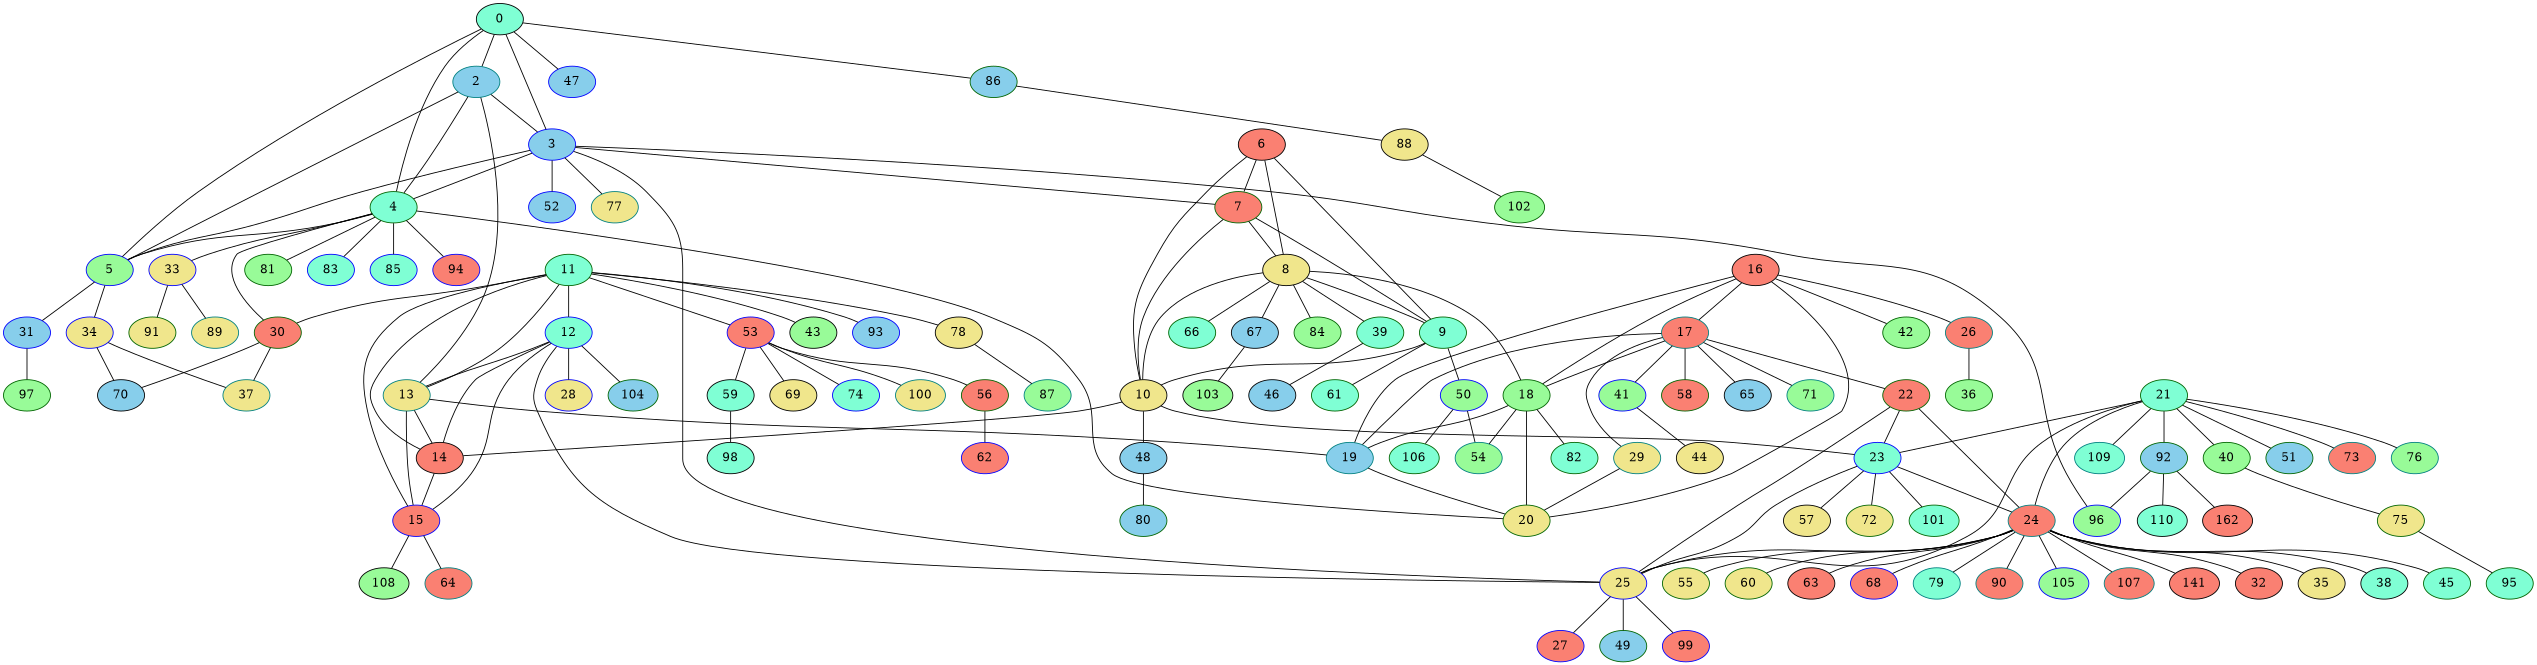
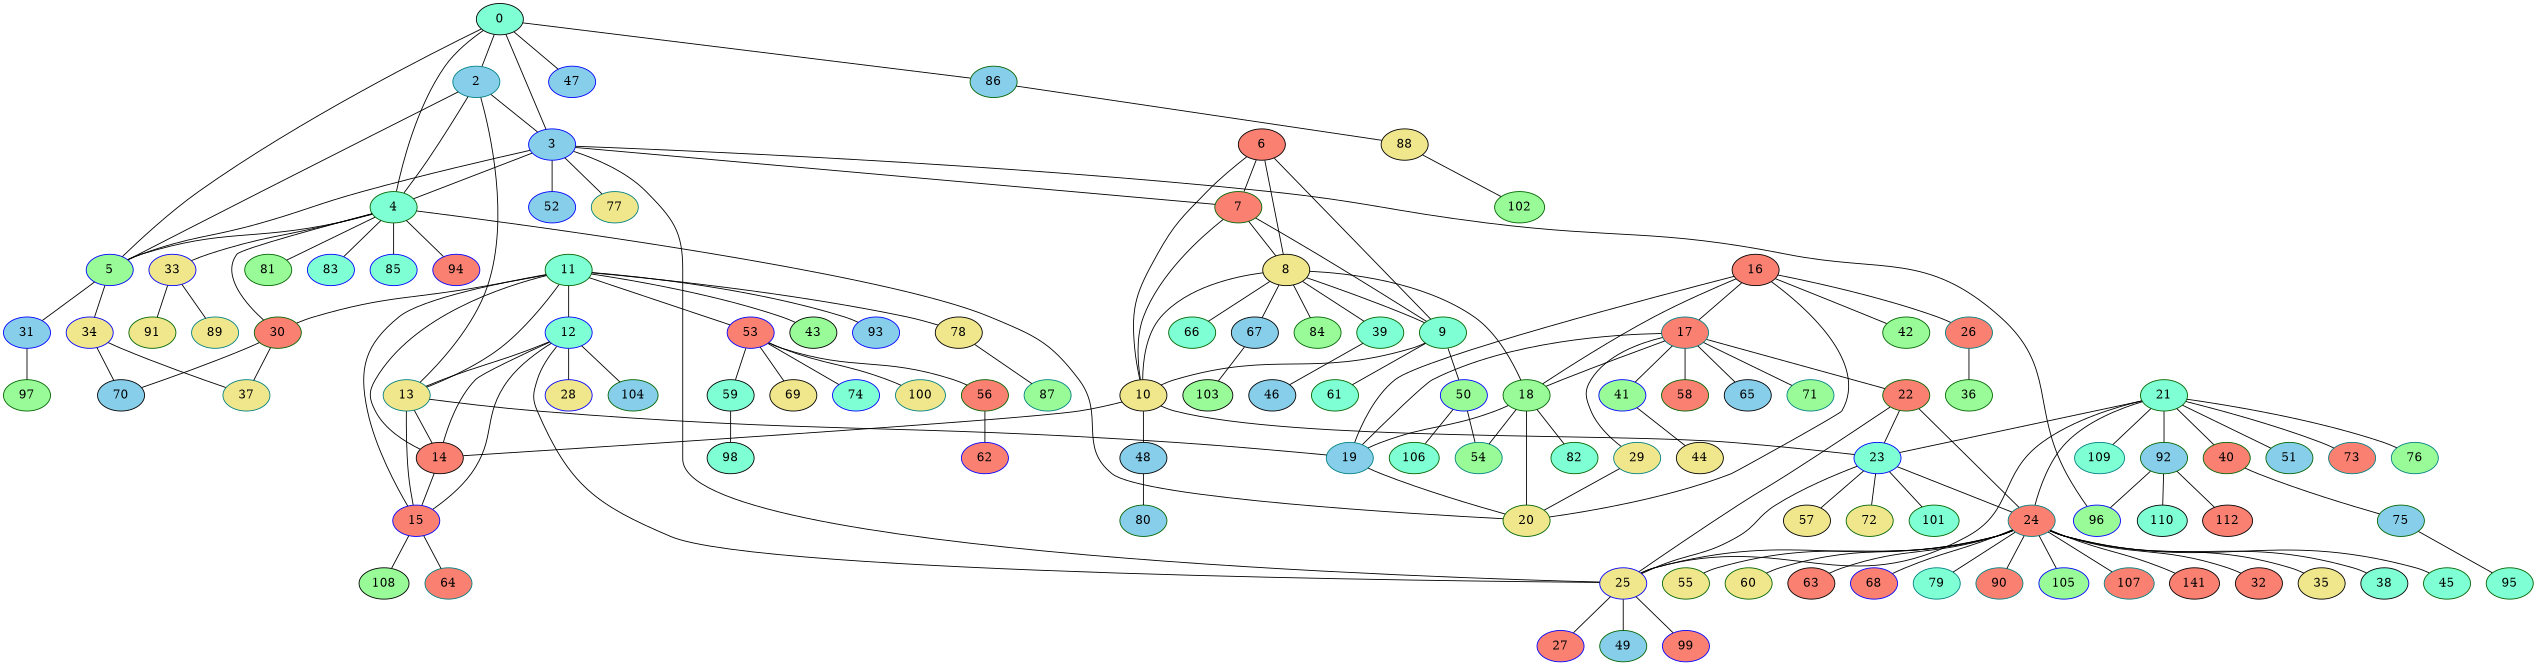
node "40": fillcolor palegreen -> salmon
node "162": label "162" -> "112"
node "75": fillcolor khaki -> skyblue
